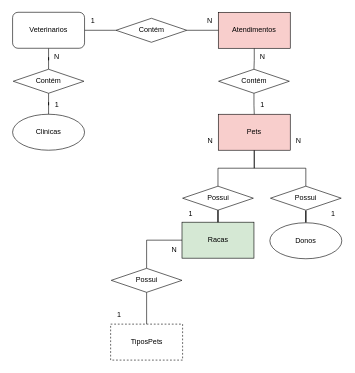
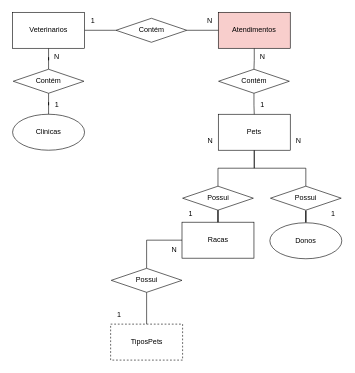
node "Veterinarios": shape rounded rectangle -> rectangle
node "Pets": fillcolor #f8cecc -> #ffffff
node "Racas": fillcolor #d5e8d4 -> #ffffff
